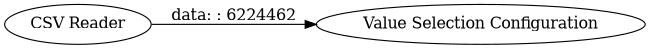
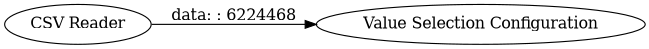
edge "CSV Reader" -> "Value Selection Configuration": label "data: : 6224462" -> "data: : 6224468"
